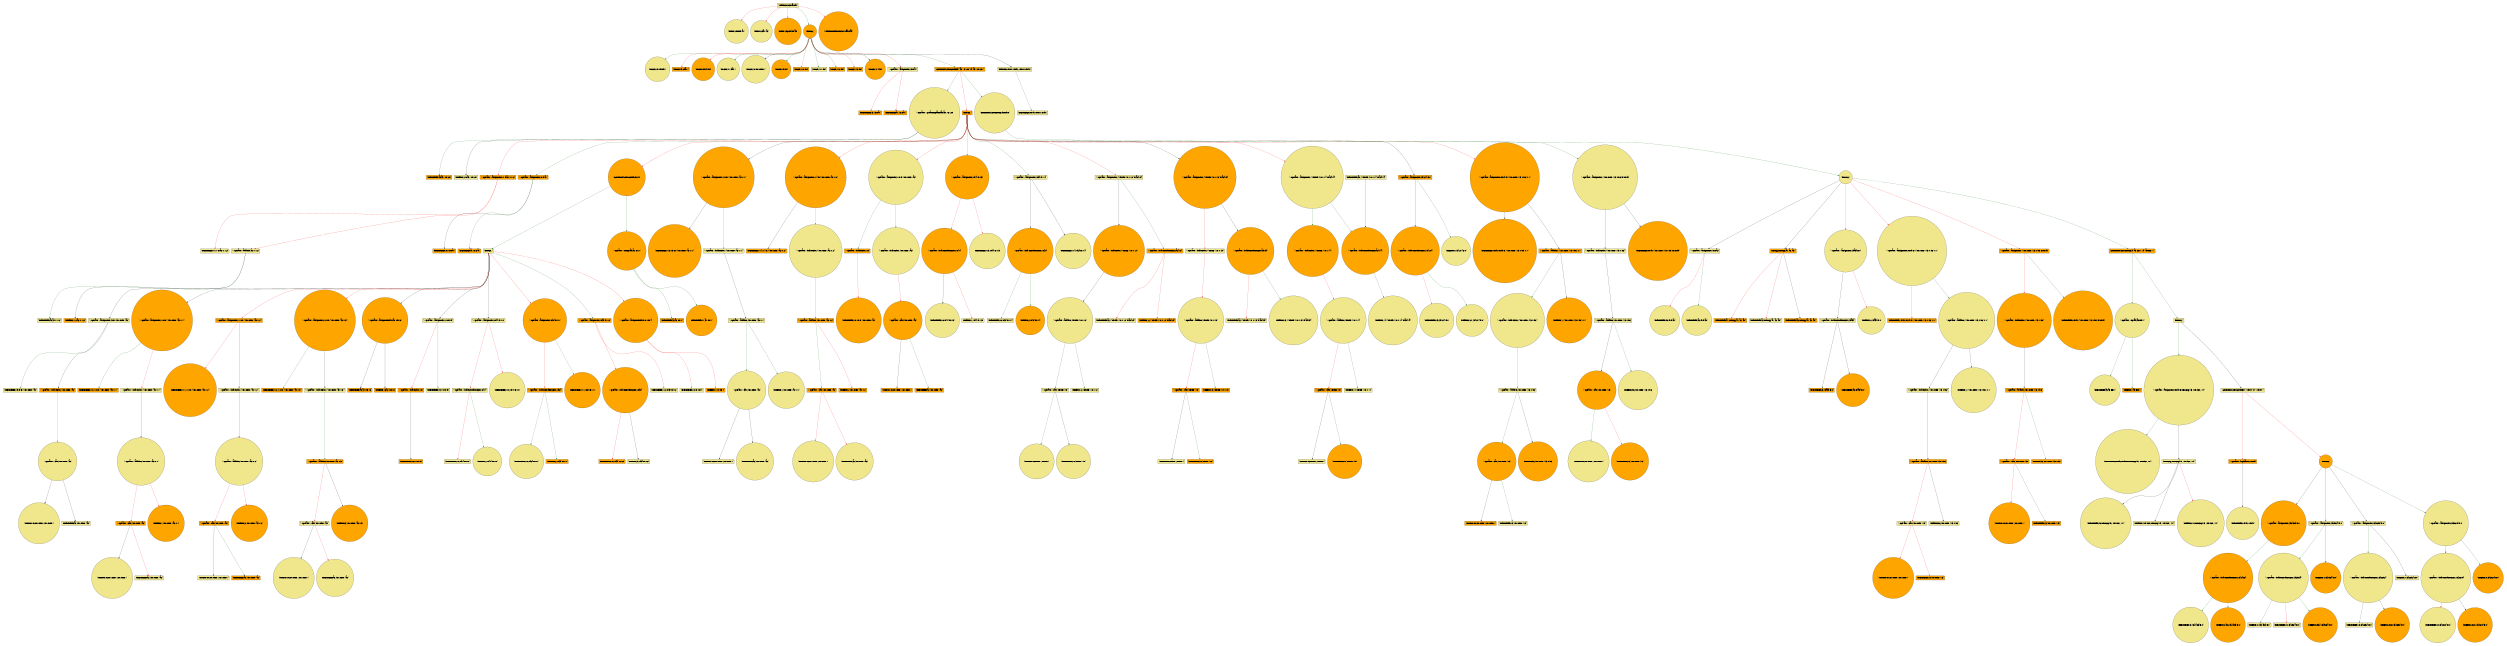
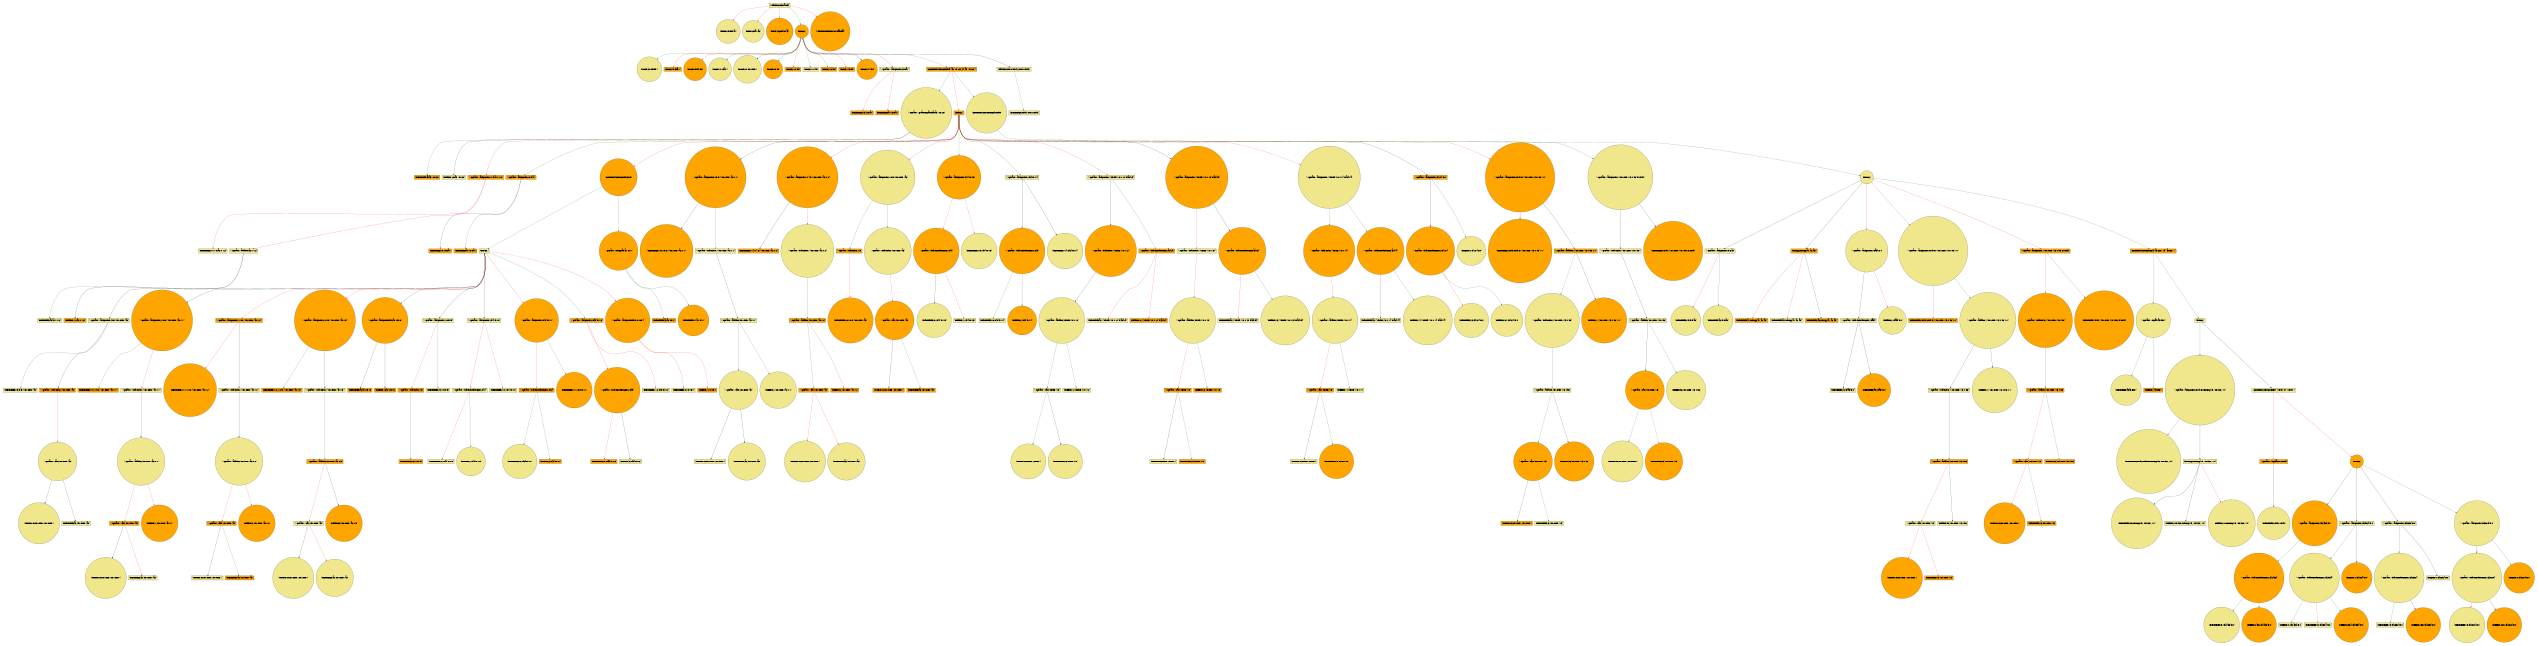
edge "(IDENTIFIER,a2,*((_BYTE *)v8 + 14) = a2[14])" -> "(<operator>.indirectIndexAccess,a2[14])": reversed
node "(IDENTIFIER,v10,v8[1] = v10)": shape circle -> note
node "(IDENTIFIER,v3,v3[a3] = 0)": fillcolor orange -> khaki
